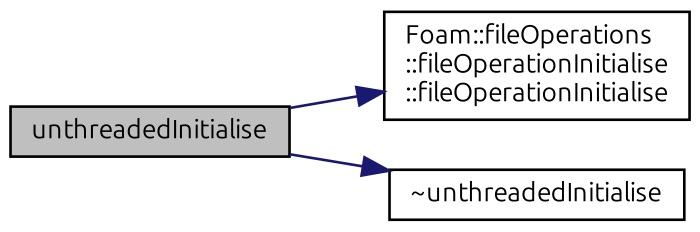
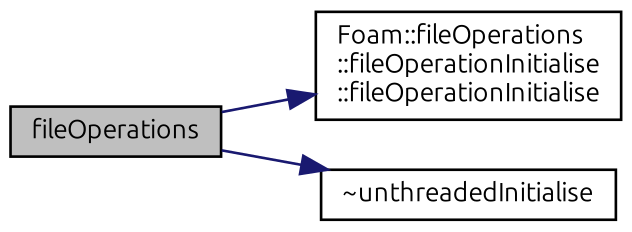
node "unthreadedInitialise": label "unthreadedInitialise" -> "fileOperations"
